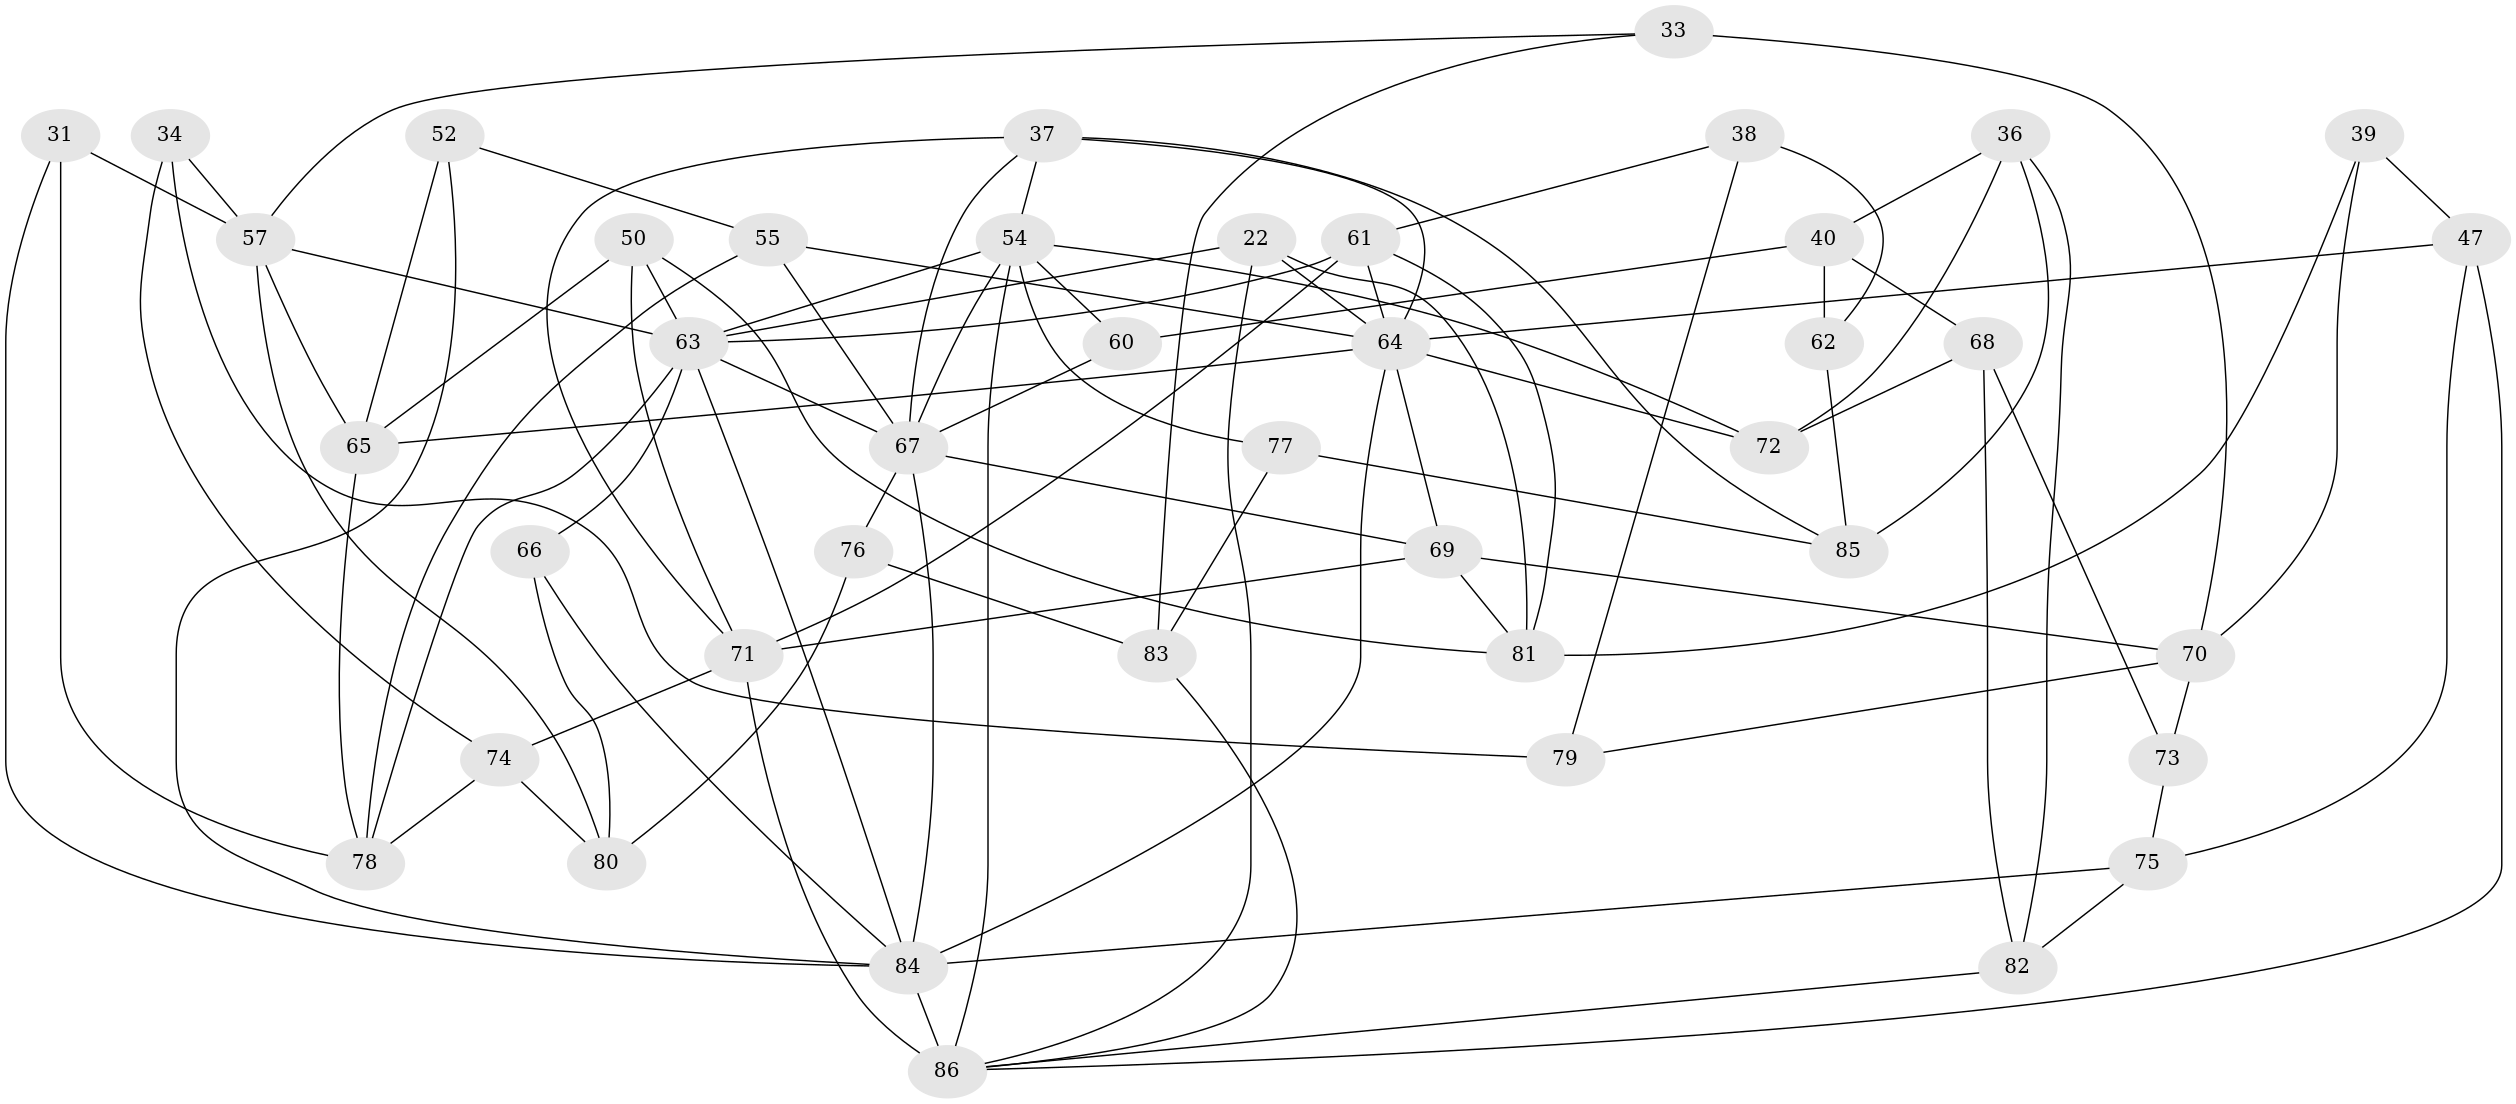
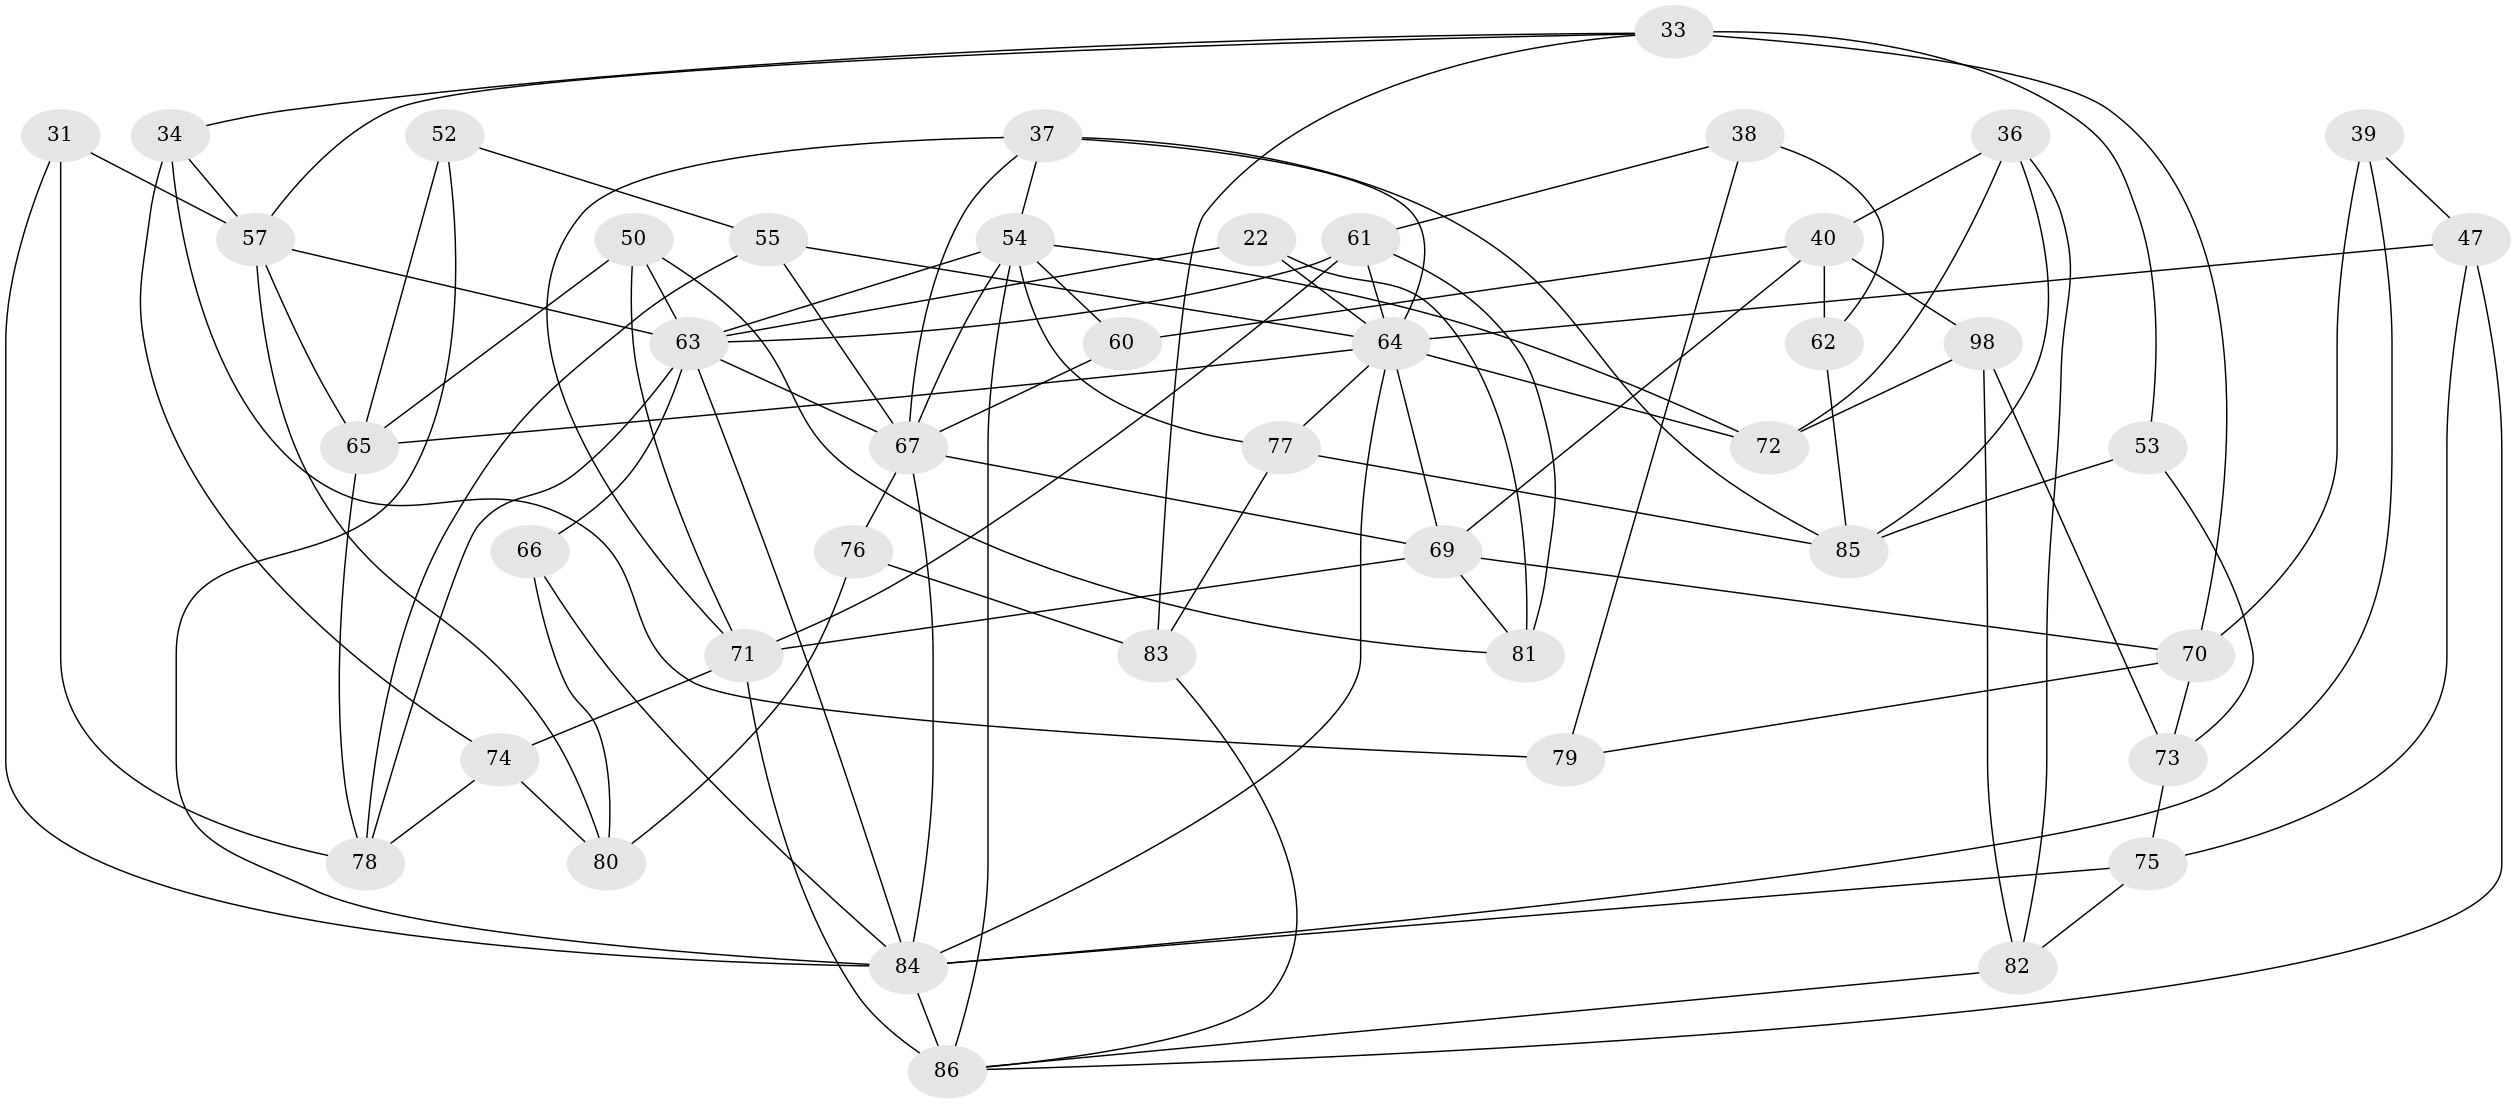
edge "33" -- "34": added
node "68": label "68" -> "98"
edge "40" -- "69": added
edge "64" -- "77": added
node "53": added
edge "39" -- "81": now "39" -- "84"
edge "22" -- "86": removed
